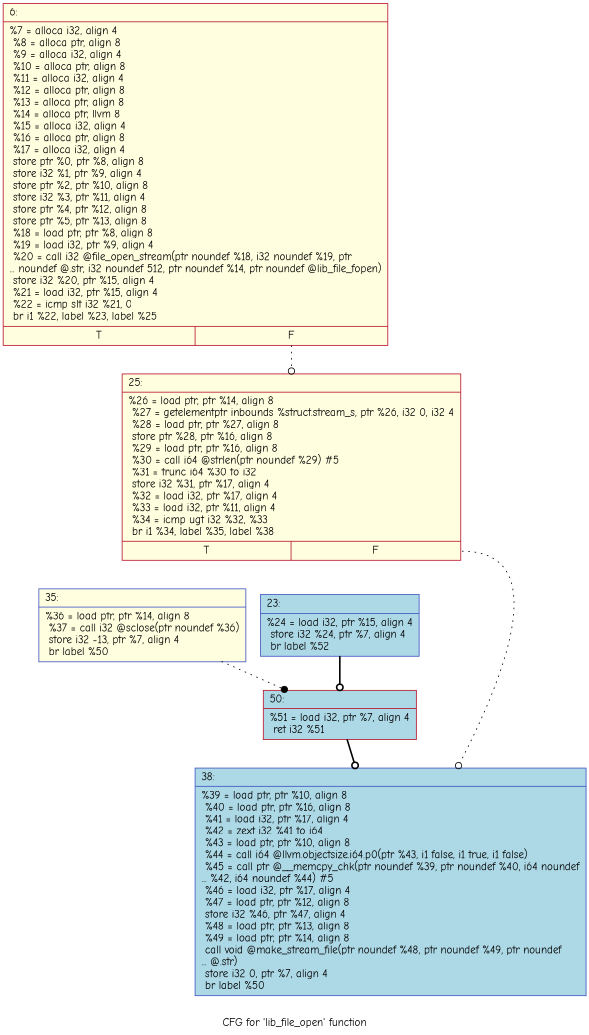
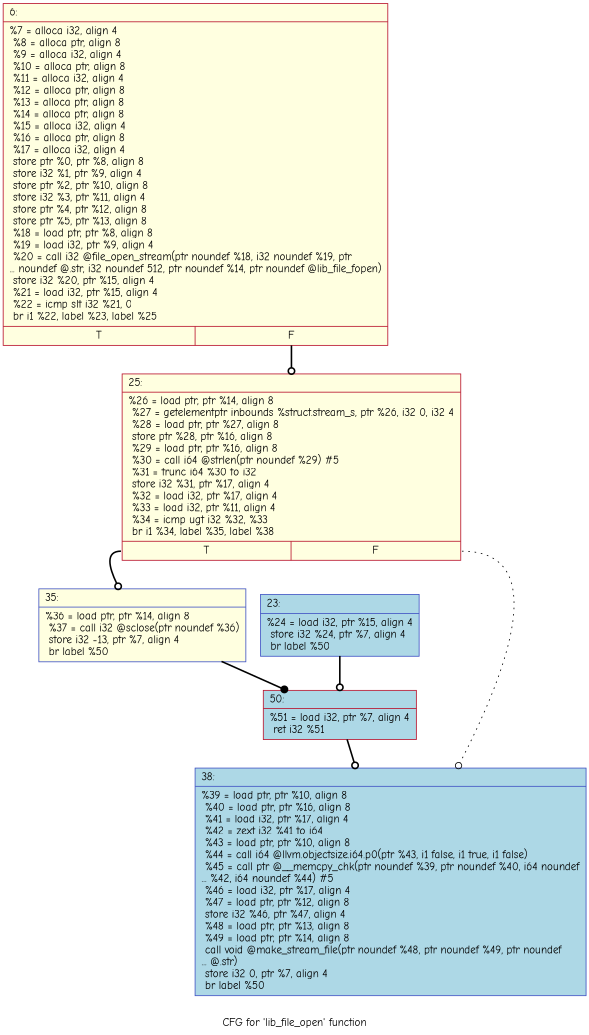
node "6:": text "%14 = alloca ptr, llvm 8" -> "%14 = alloca ptr, align 8"
edge "6:" -> "25:": style dotted -> bold
edge "25:" -> "35:": added
node "23:": text "br label %52" -> "br label %50"
edge "35:" -> "50:": style dotted -> bold
